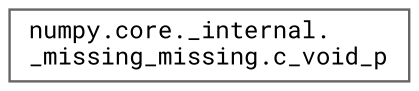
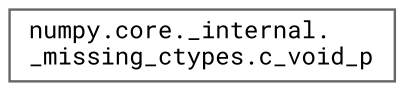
node "numpy.core._internal. _missing_missing.c_void_p": label "numpy.core._internal. _missing_missing.c_void_p" -> "numpy.core._internal. _missing_ctypes.c_void_p"
